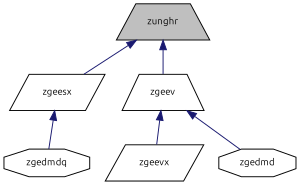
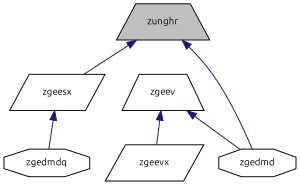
edge "zgeev" -> "zunghr": now "zgedmd" -> "zunghr"
